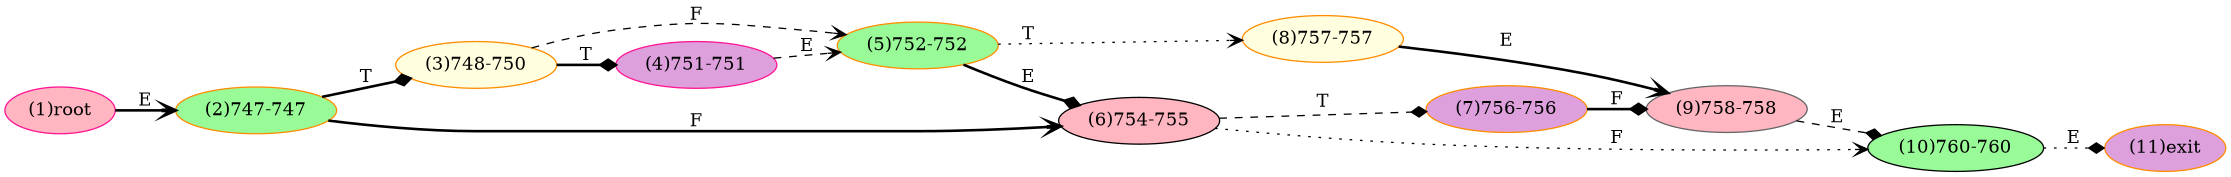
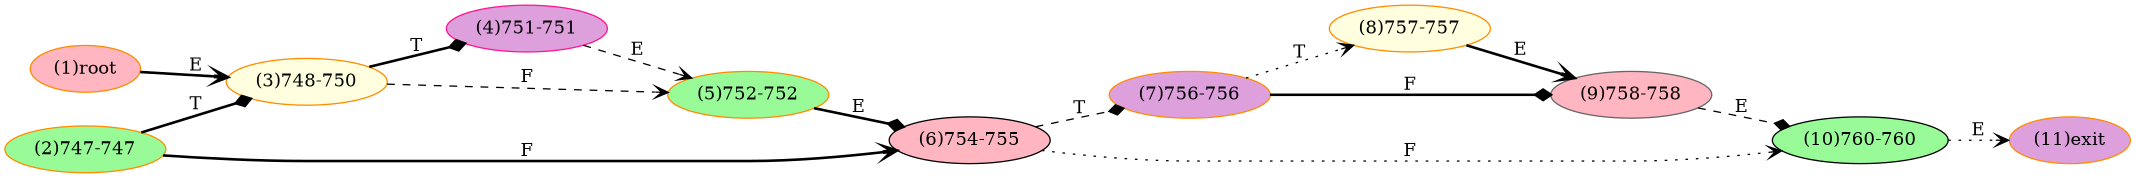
edge "(5)752-752" -> "(8)757-757": now "(7)756-756" -> "(8)757-757"
node "(1)root": color deeppink -> darkorange
edge "(1)root" -> "(2)747-747": now "(1)root" -> "(3)748-750"
edge "(10)760-760" -> "(11)exit": arrowhead diamond -> vee
